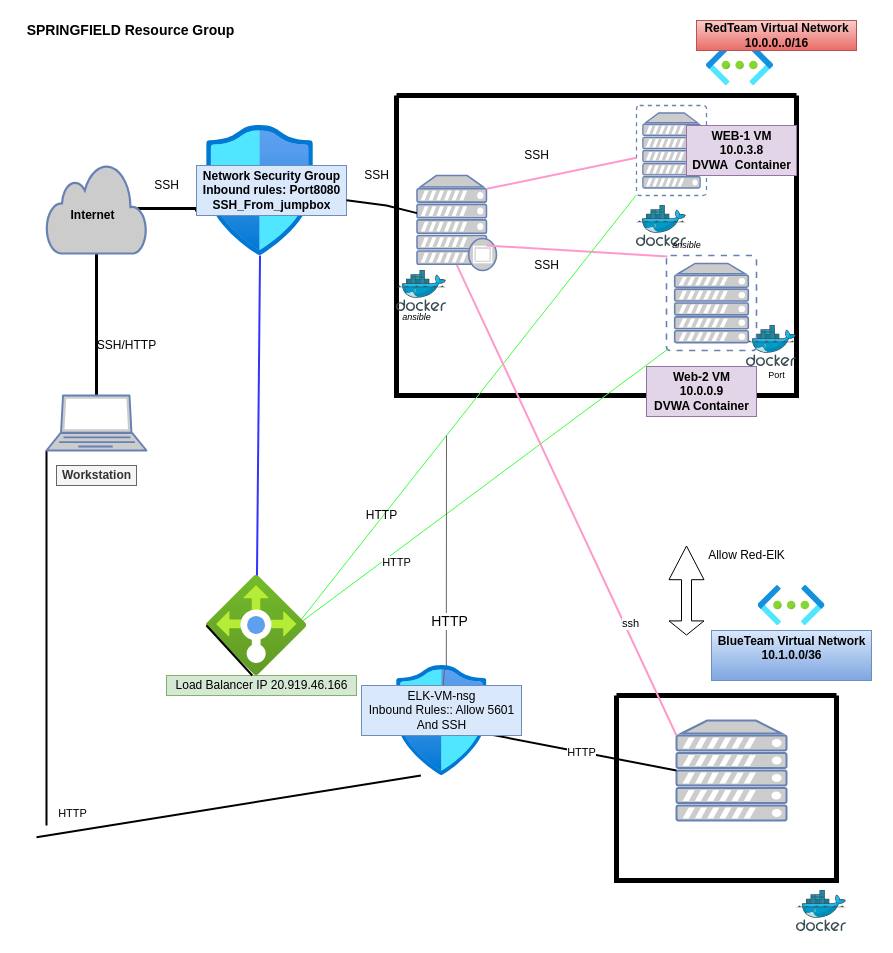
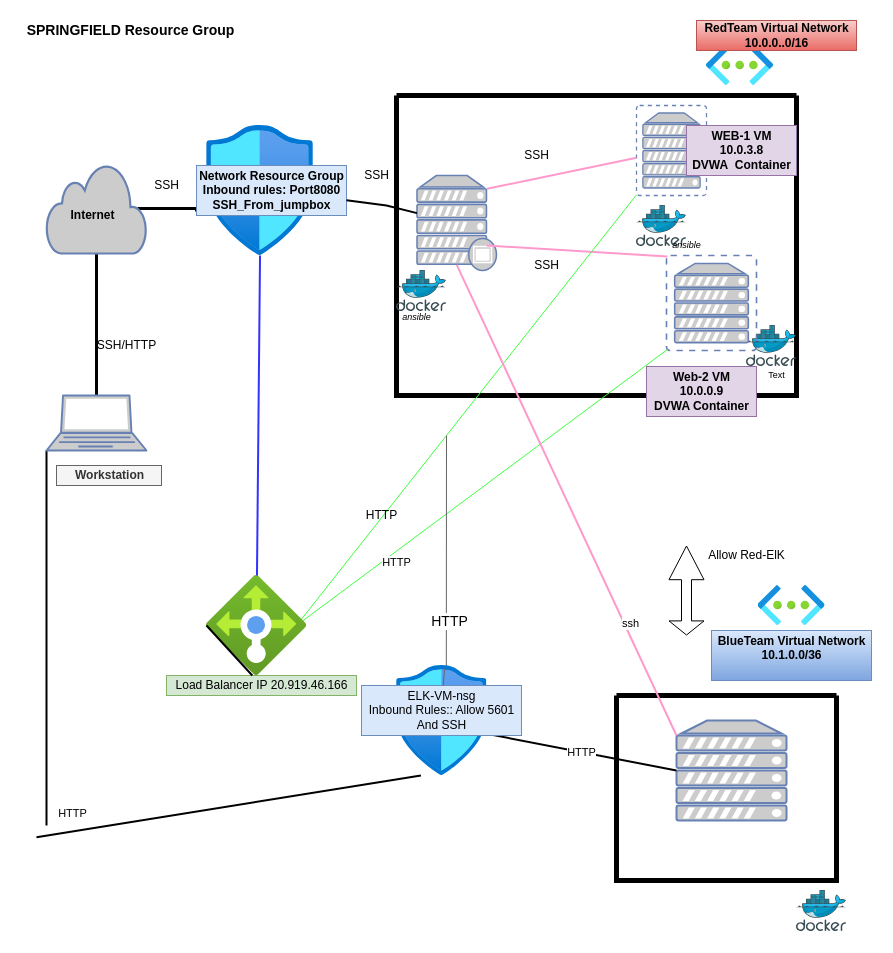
node "Network Security Group Inbound rules: Port8080 SSH_From_jumpbox": label "Network Security Group Inbound rules: Port8080 SSH_From_jumpbox" -> "Network Resource Group Inbound rules: Port8080 SSH_From_jumpbox"
node "Port": label "Port" -> "Text"
node "Workstation": size 80x20 -> 105x20
